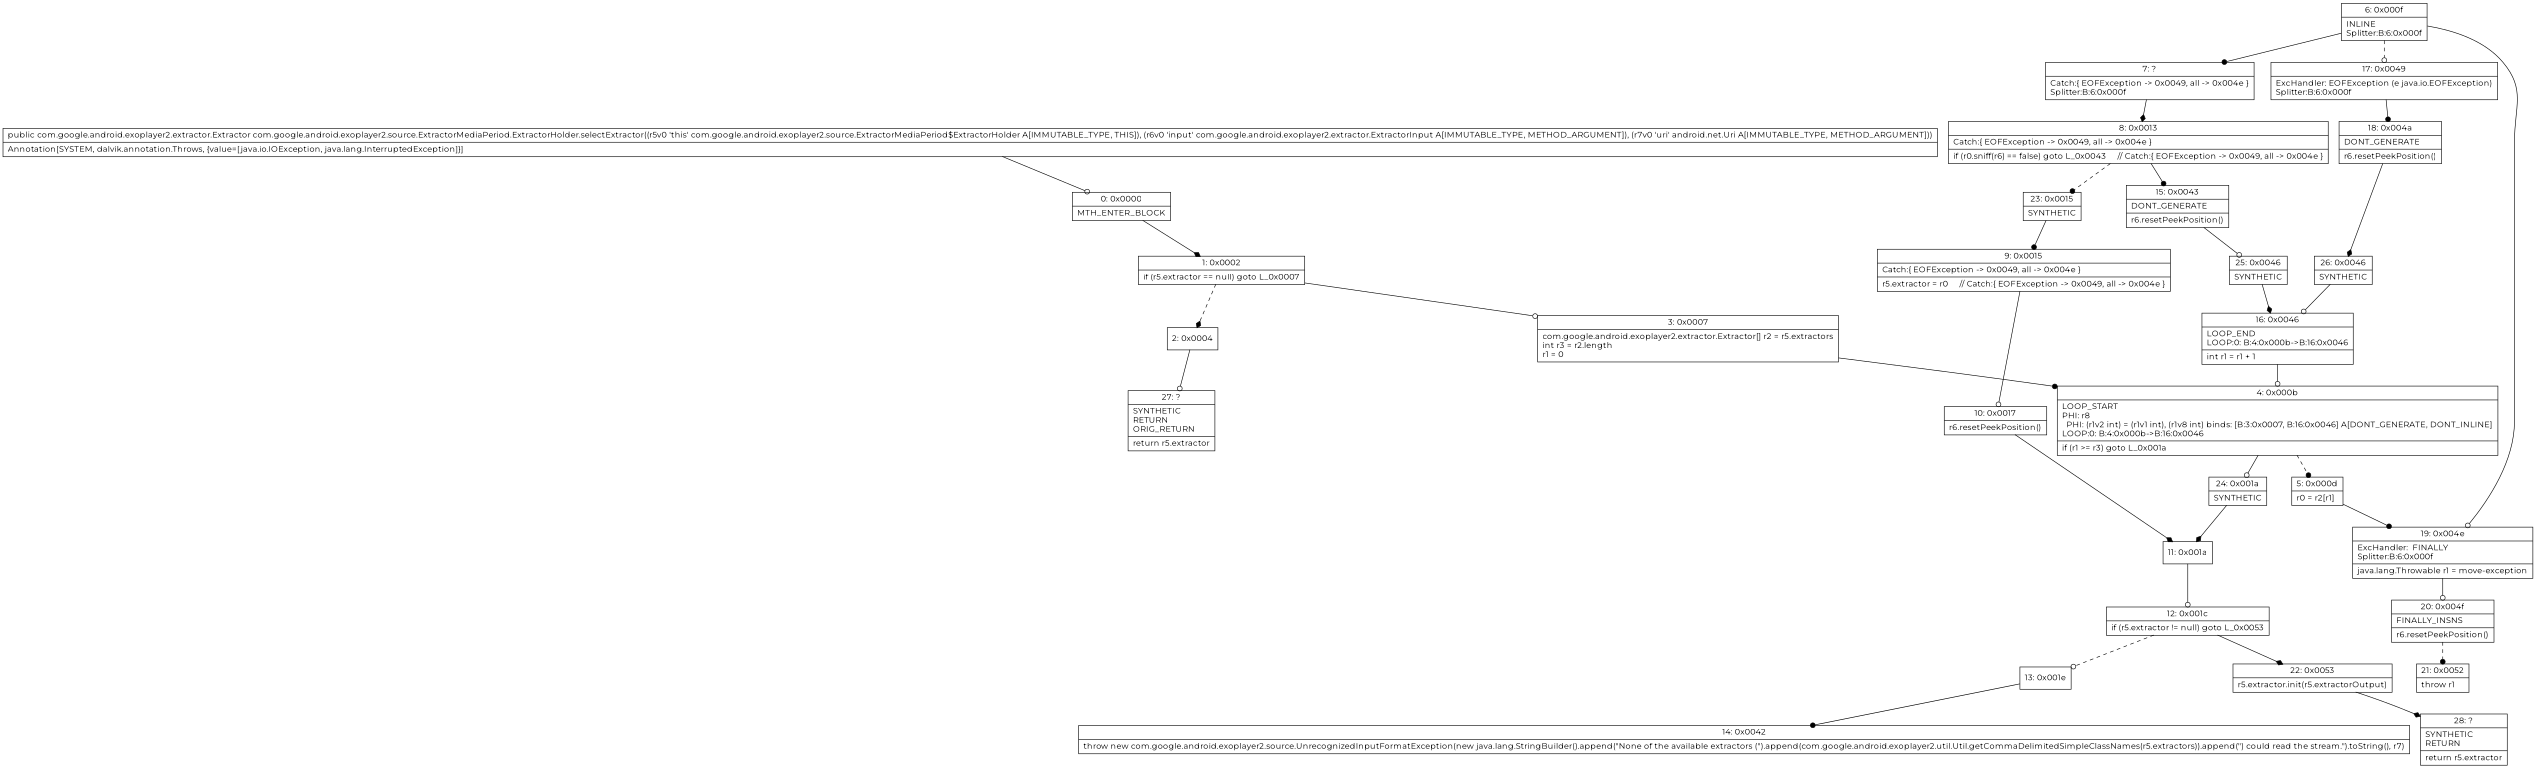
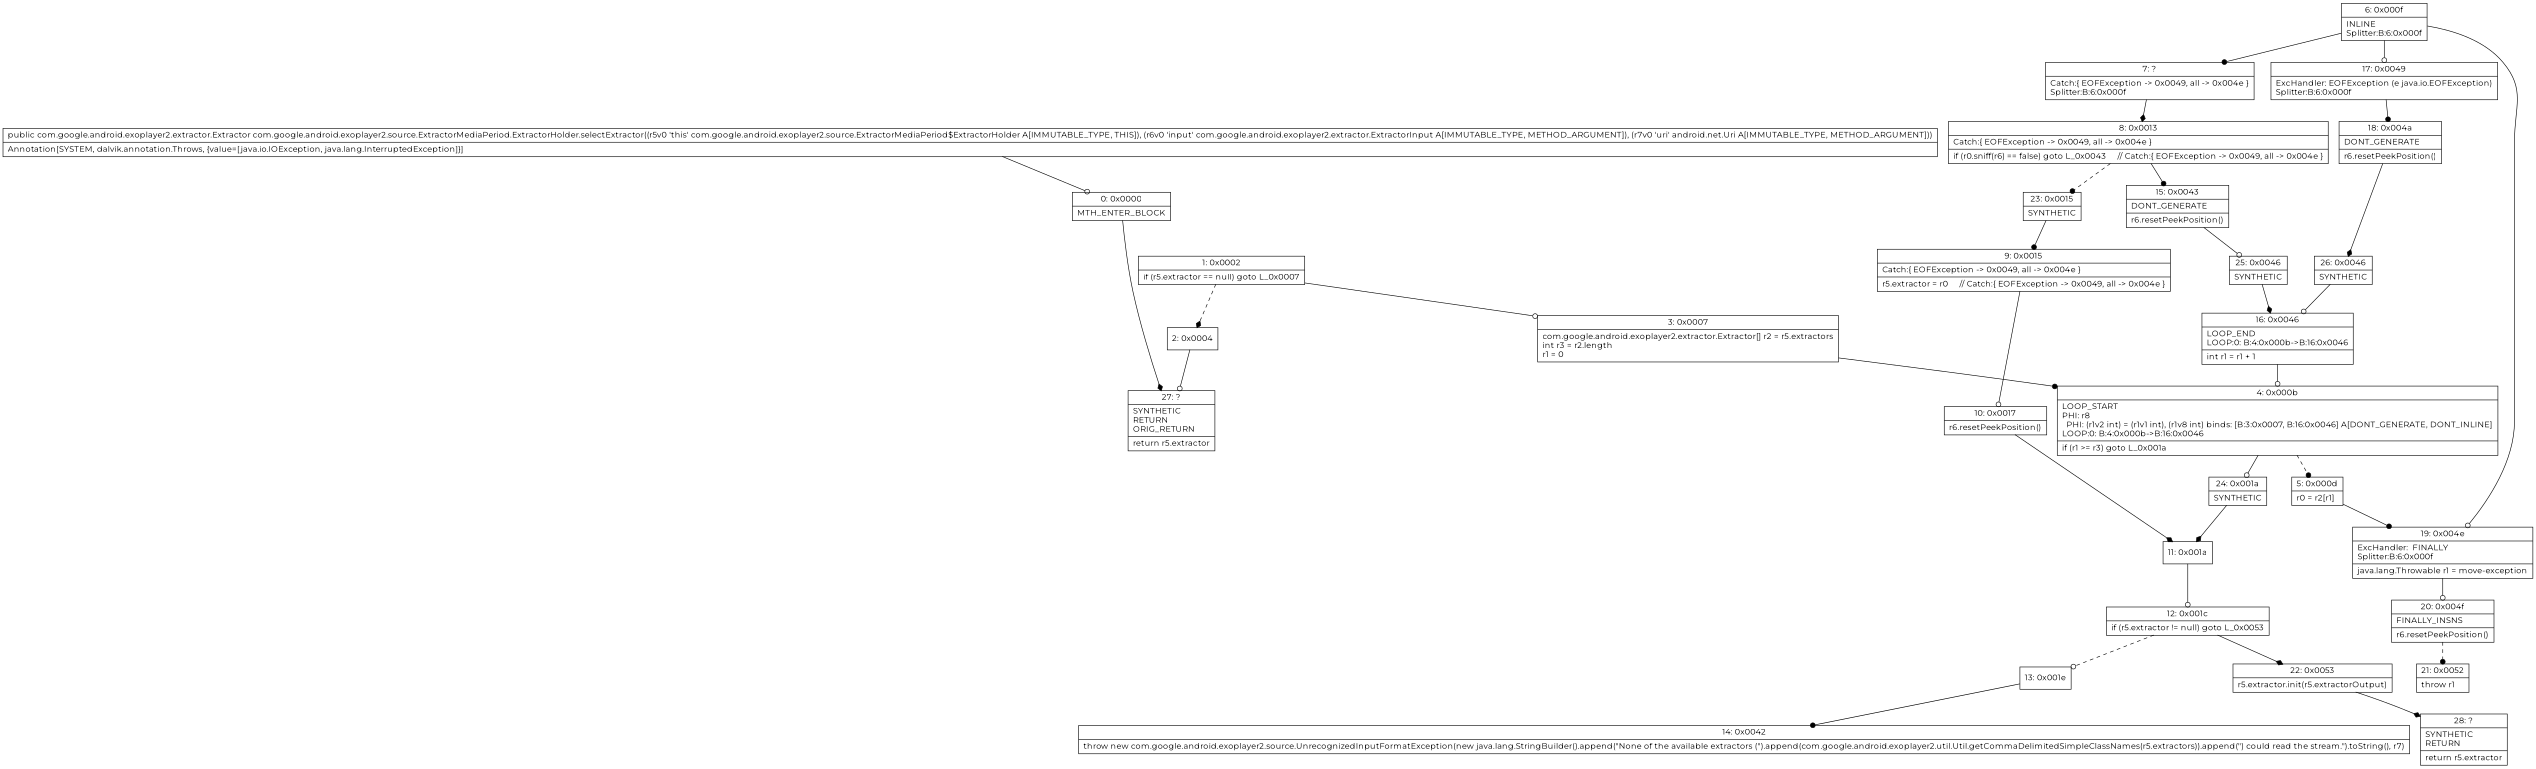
edge "6: 0x000f" -> "17: 0x0049": style dashed -> solid
edge "0: 0x0000" -> "1: 0x0002": now "0: 0x0000" -> "27: ?"
